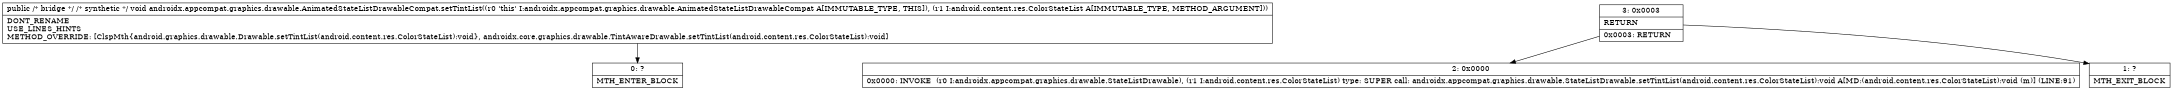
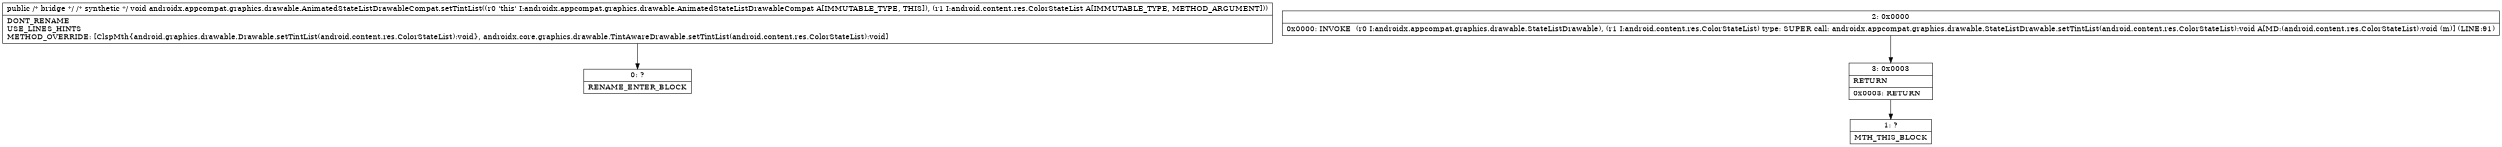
edge "3: 0x0003" -> "2: 0x0000": reversed
node "0: ?": text "MTH_ENTER_BLOCK" -> "RENAME_ENTER_BLOCK"
node "1: ?": text "MTH_EXIT_BLOCK" -> "MTH_THIS_BLOCK"
